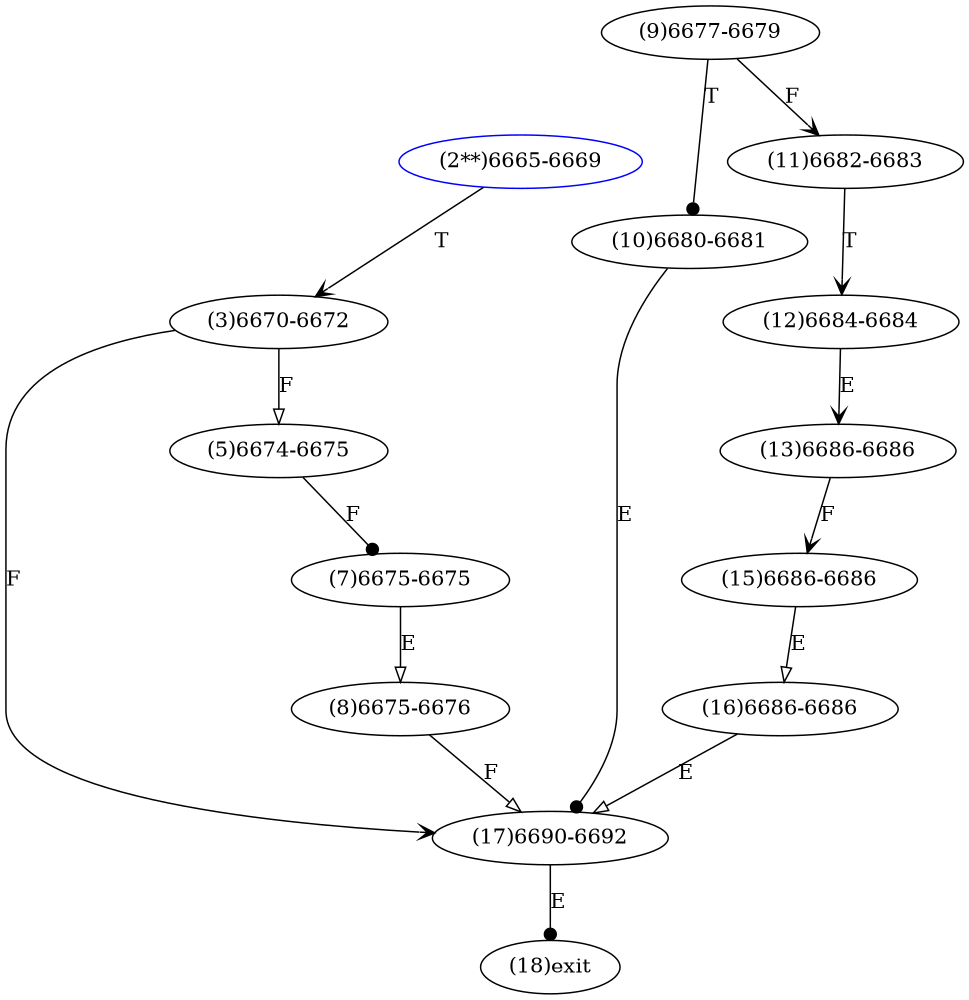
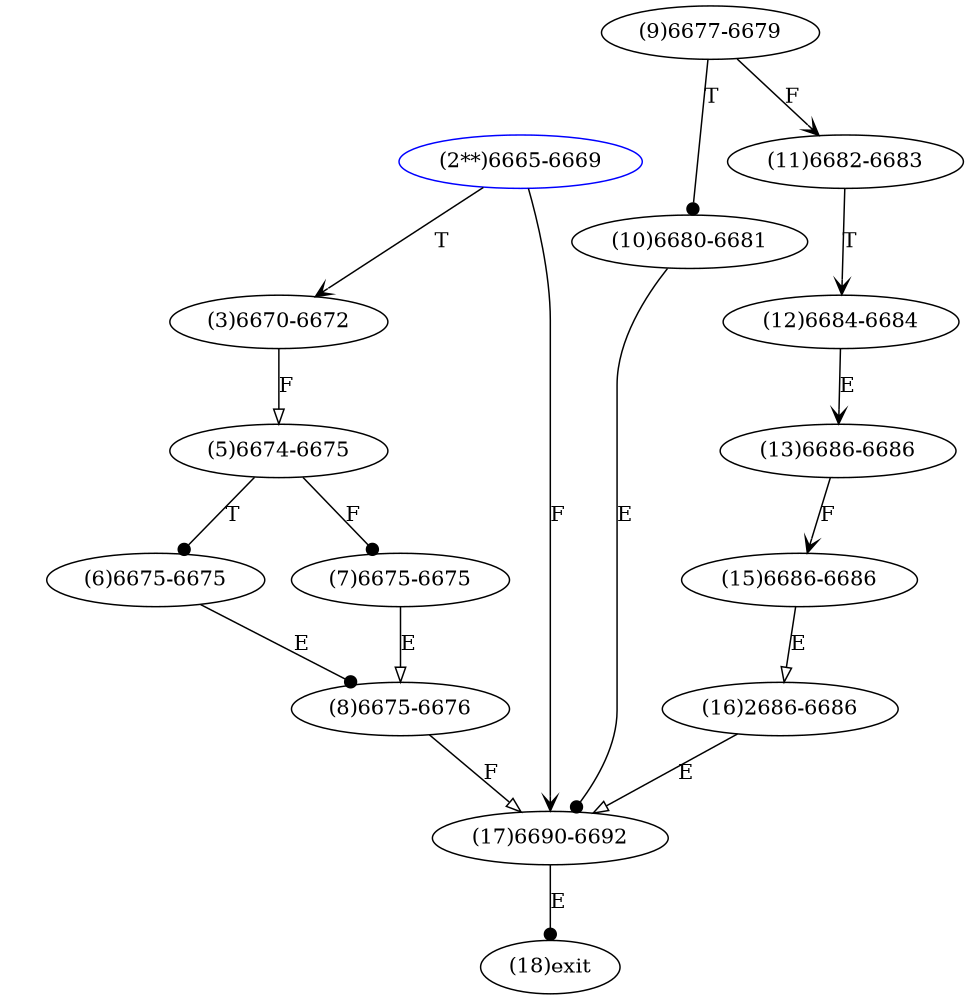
node "(6)6675-6675": added
edge "(3)6670-6672" -> "(17)6690-6692": now "(2**)6665-6669" -> "(17)6690-6692"
node "(16)6686-6686": label "(16)6686-6686" -> "(16)2686-6686"
